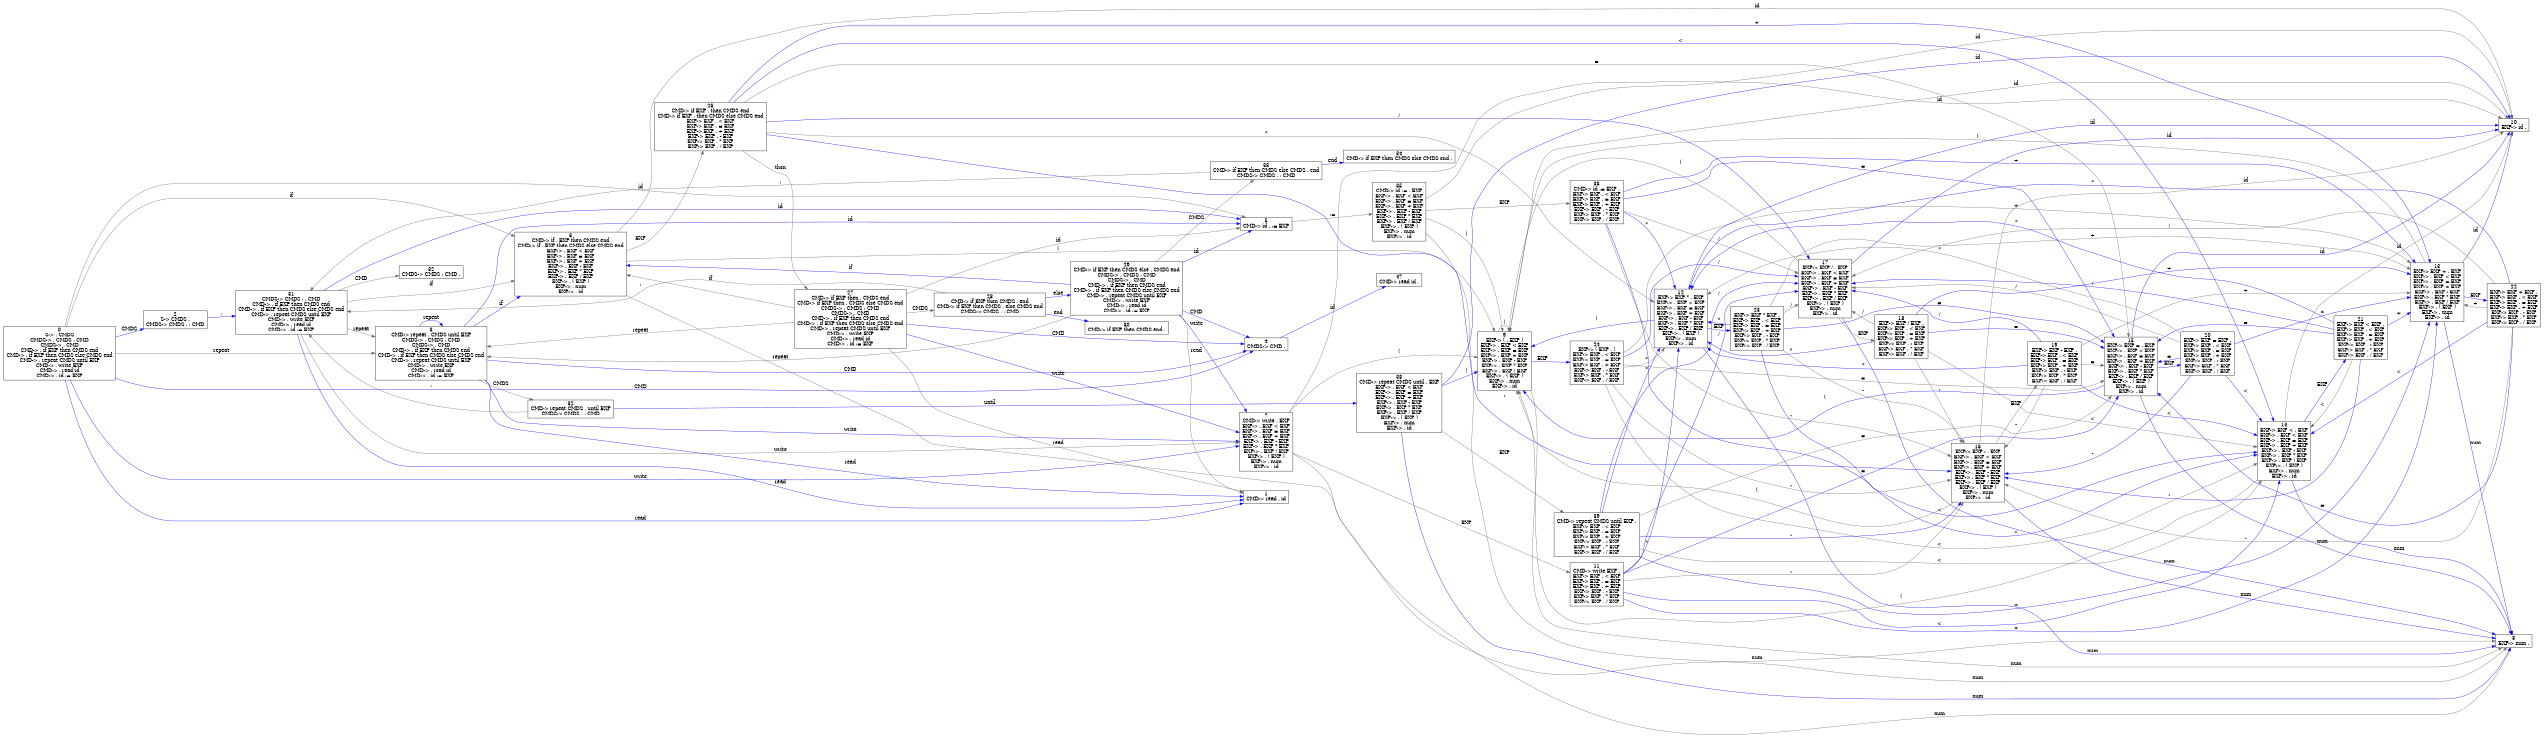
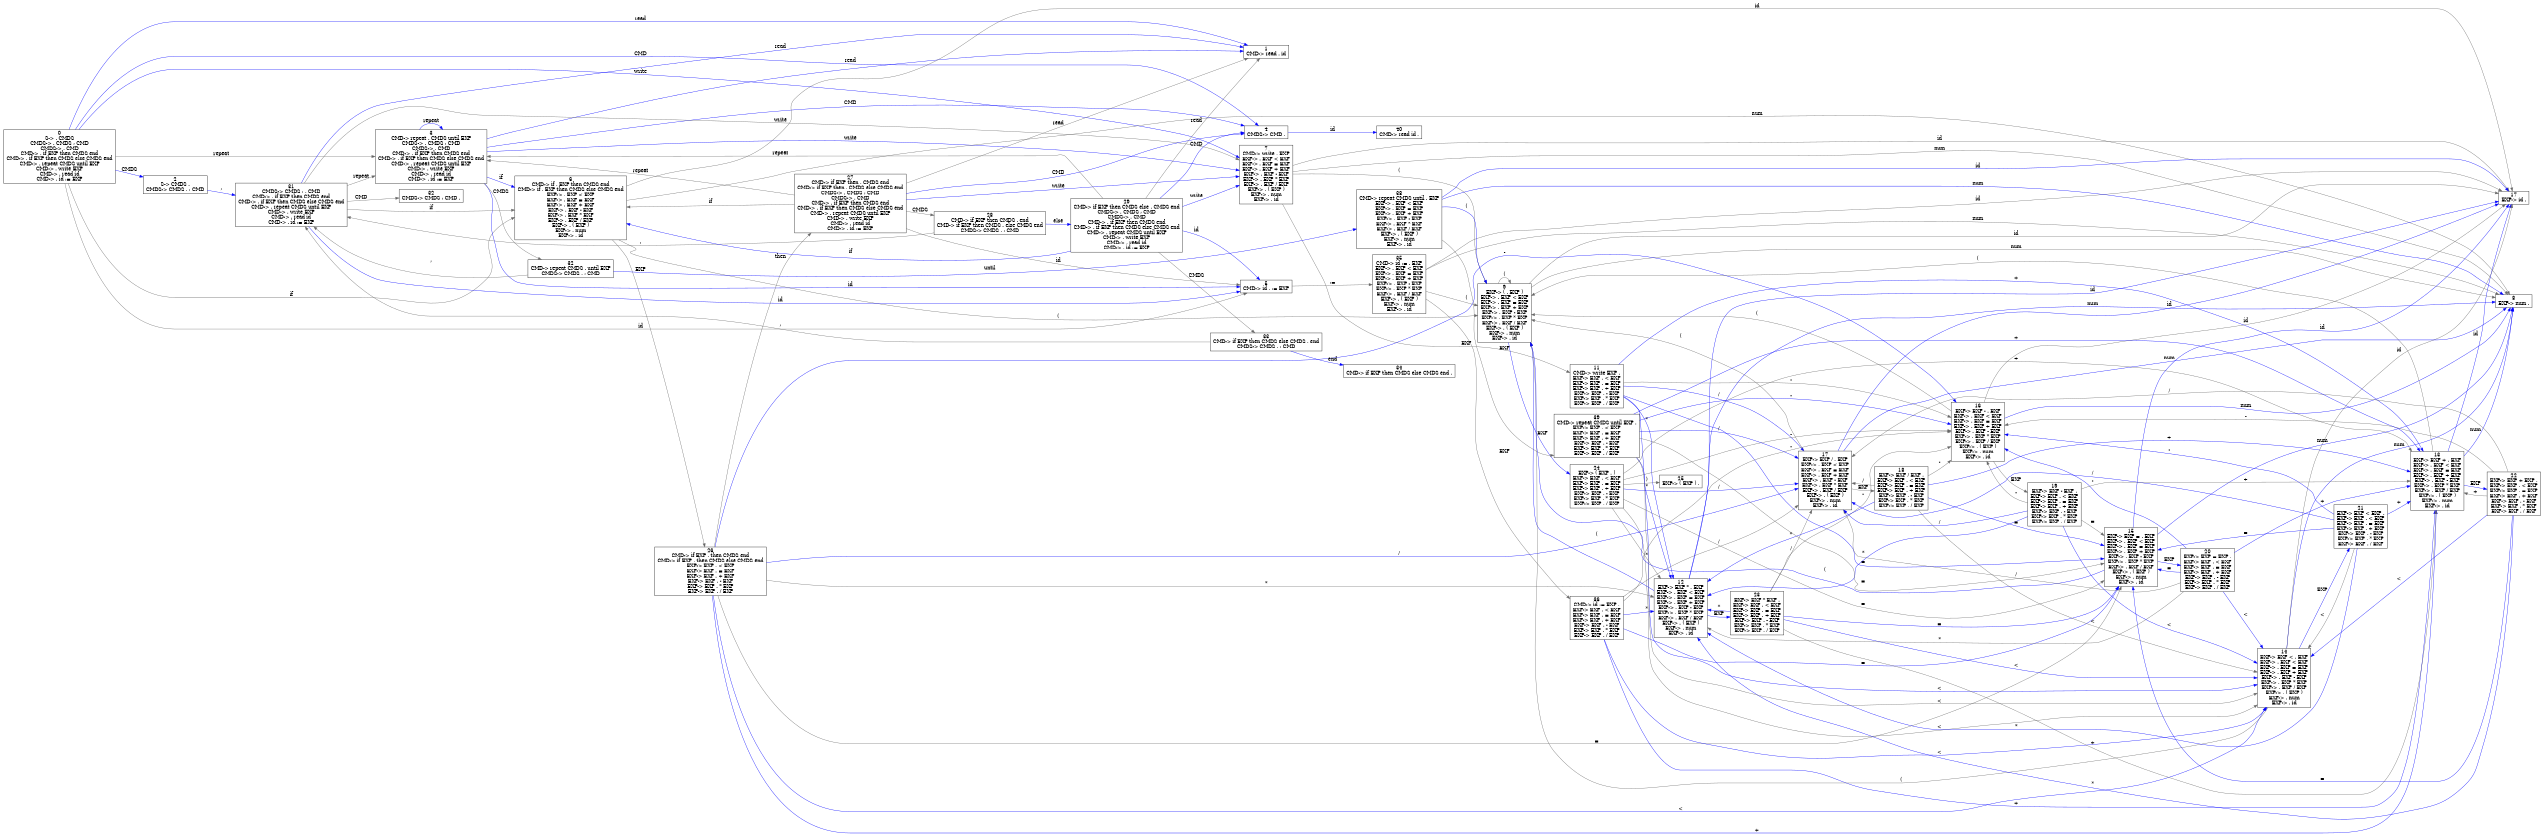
node "10 EXP-> id .": label "10 EXP-> id ." -> "17 EXP-> id ."
node "47 CMD-> read id .": label "47 CMD-> read id ." -> "40 CMD-> read id ."
node "30 CMD-> if EXP then CMDS end .": removed
node "25 EXP-> ( EXP ) .": added
